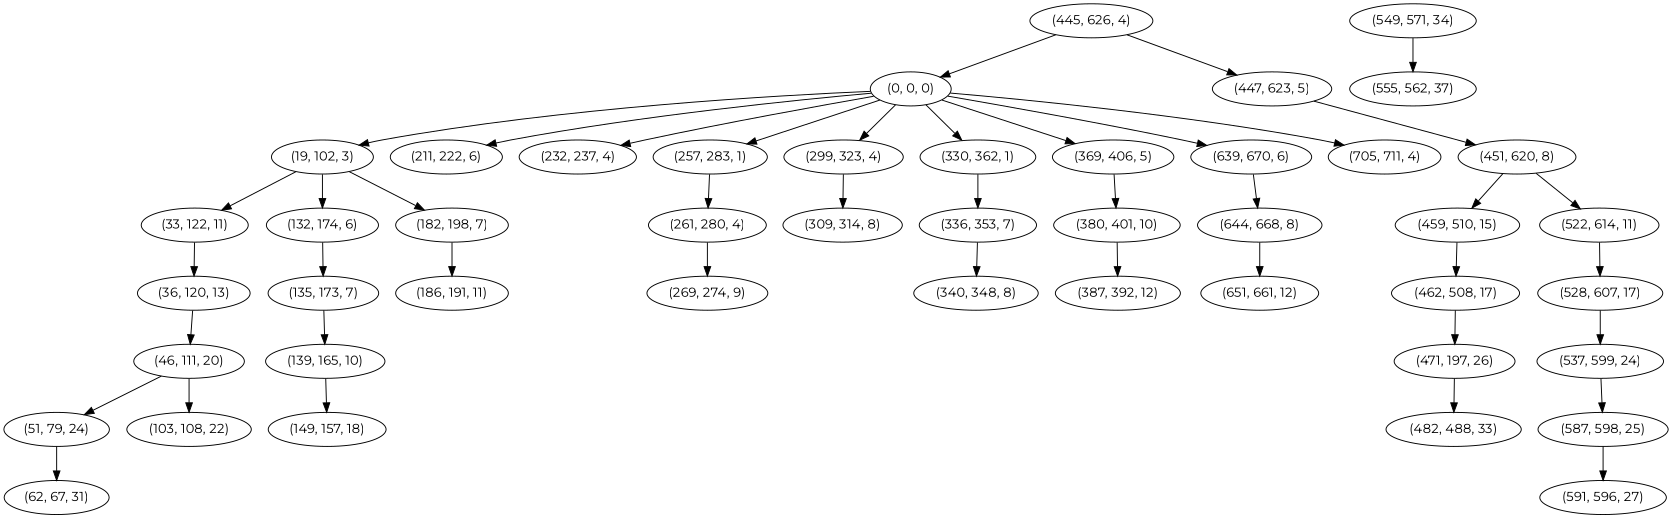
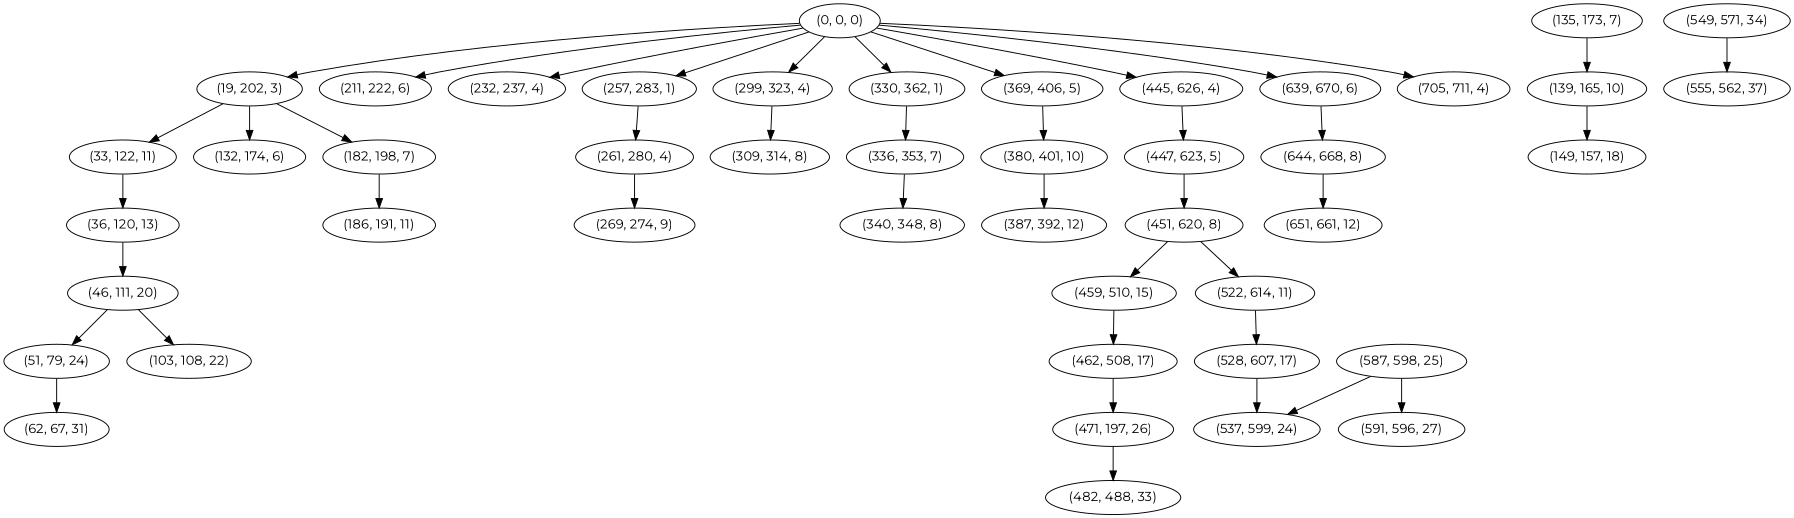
edge "(445, 626, 4)" -> "(0, 0, 0)": reversed
node "(19, 102, 3)": label "(19, 102, 3)" -> "(19, 202, 3)"
edge "(132, 174, 6)" -> "(135, 173, 7)": removed
edge "(537, 599, 24)" -> "(587, 598, 25)": reversed
